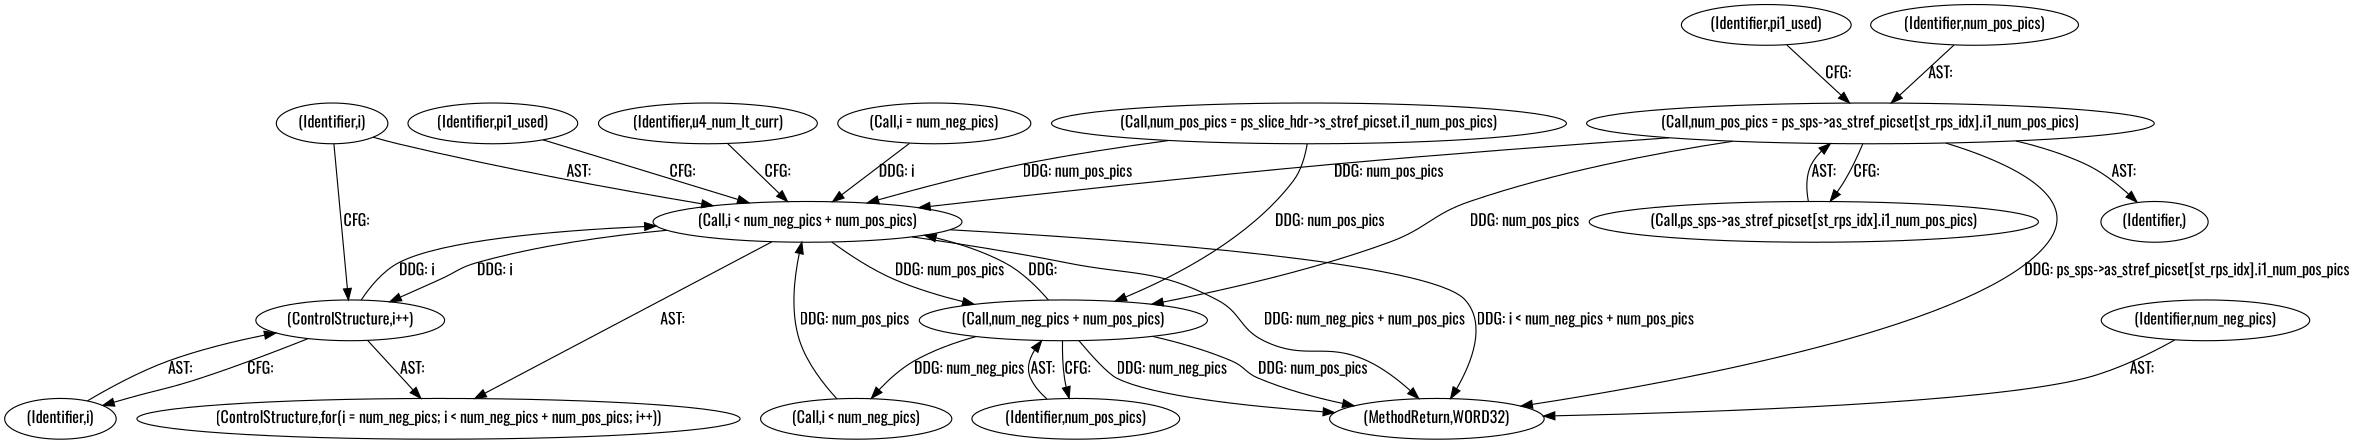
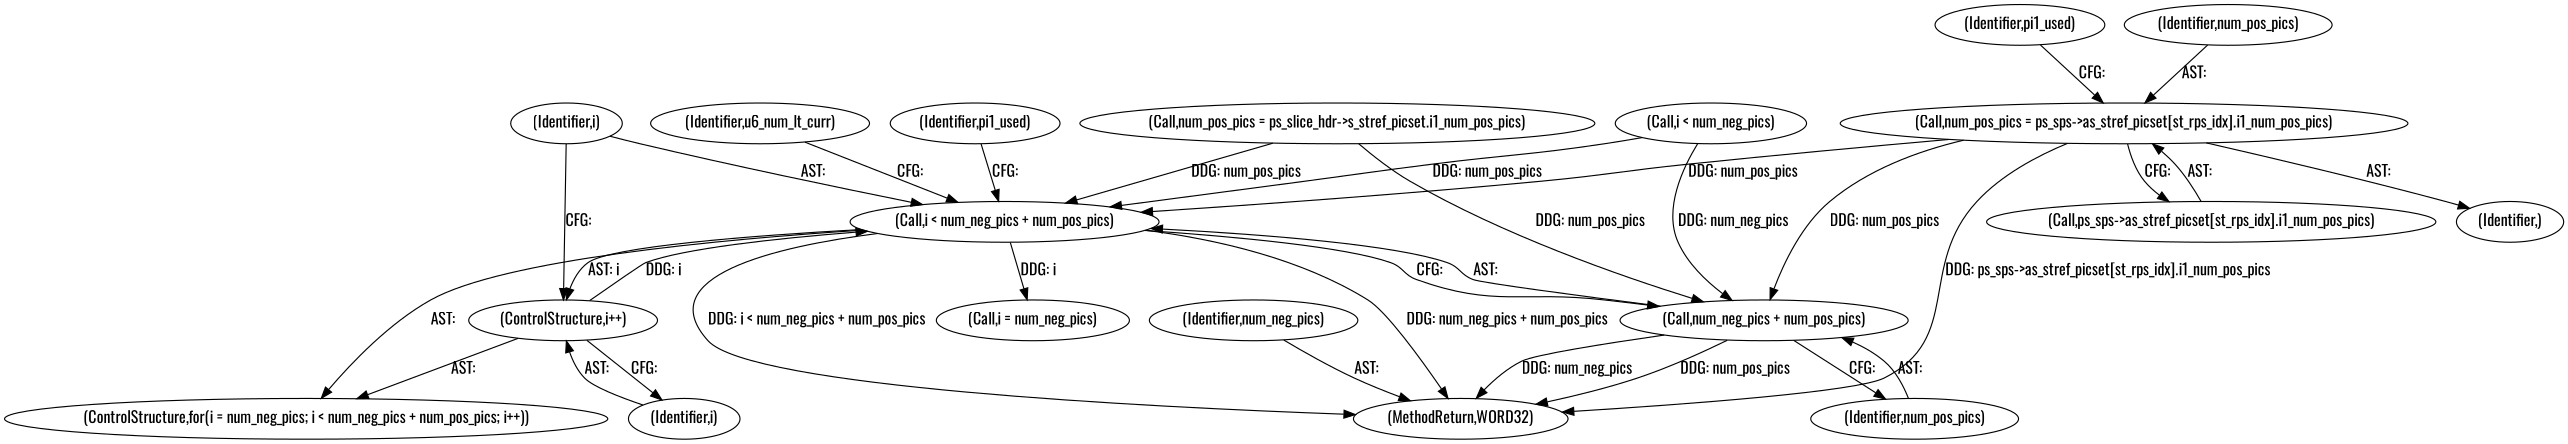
node "(Identifier,u4_num_lt_curr)": label "(Identifier,u4_num_lt_curr)" -> "(Identifier,u6_num_lt_curr)"
edge "(Call,i = num_neg_pics)" -> "(Call,i < num_neg_pics + num_pos_pics)": reversed
edge "(Call,i < num_neg_pics + num_pos_pics)" -> "(ControlStructure,i++)": label "DDG: i" -> "AST: i"
edge "(Call,i < num_neg_pics + num_pos_pics)" -> "(Call,num_neg_pics + num_pos_pics)": label "DDG: num_pos_pics" -> "CFG: "
edge "(Call,num_neg_pics + num_pos_pics)" -> "(Call,i < num_neg_pics + num_pos_pics)": label "DDG: " -> "AST: "
edge "(Call,num_neg_pics + num_pos_pics)" -> "(Call,i < num_neg_pics)": reversed
